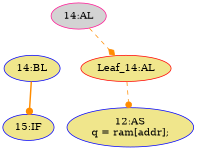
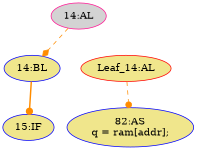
edge "14:AL" -> "Leaf_14:AL": now "14:AL" -> "14:BL"
node "12:AS q = ram[addr];": label "12:AS q = ram[addr];" -> "82:AS q = ram[addr];"
